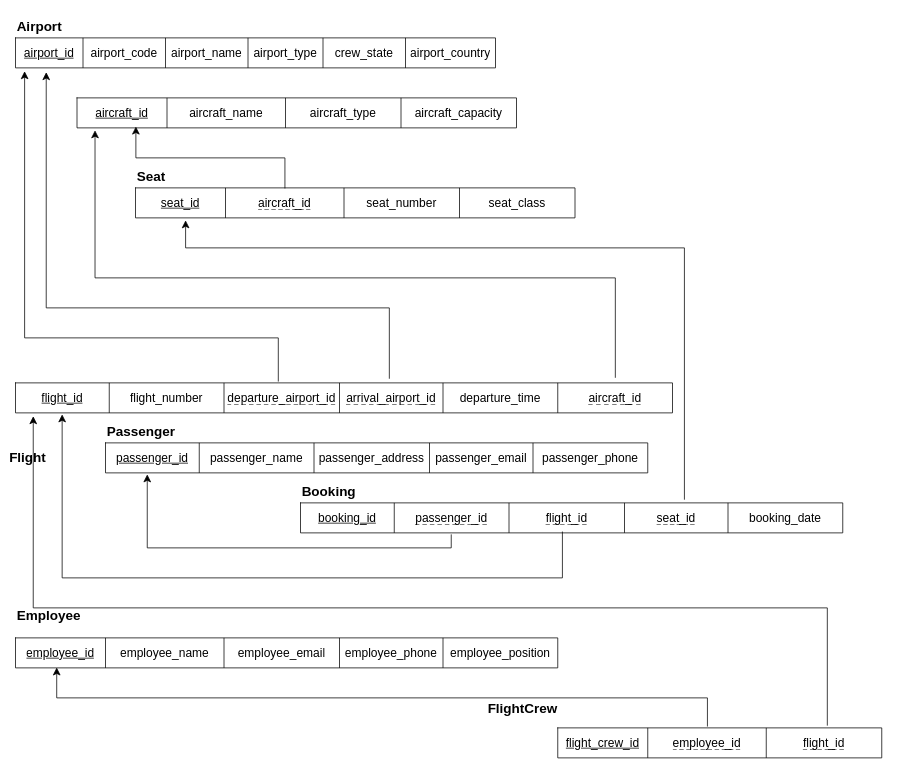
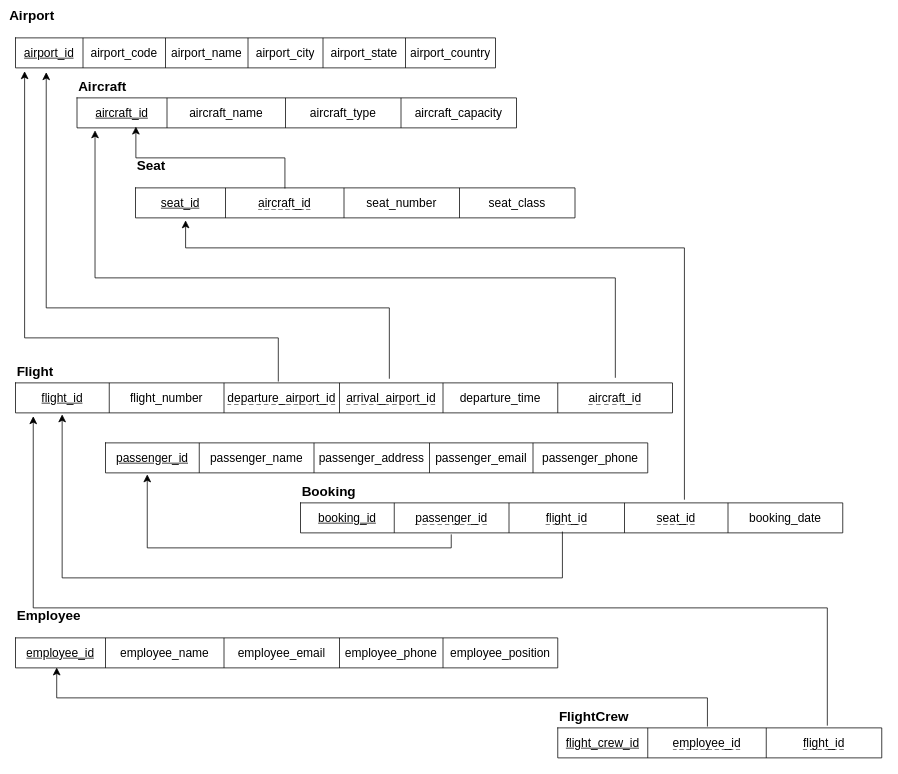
node "Airport": moved (53, 27) -> (45, 15)
node "airport_type": label "airport_type" -> "airport_city"
node "crew_state": label "crew_state" -> "airport_state"
node "Aircraft": added
node "Seat": moved (173, 177) -> (173, 165)
node "Passenger": removed
node "Flight": moved (45, 458) -> (53, 372)
node "FlightCrew": moved (524, 709) -> (595, 717)
